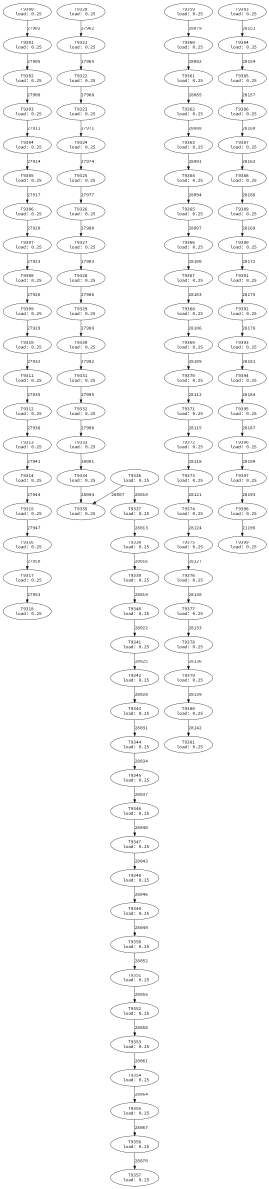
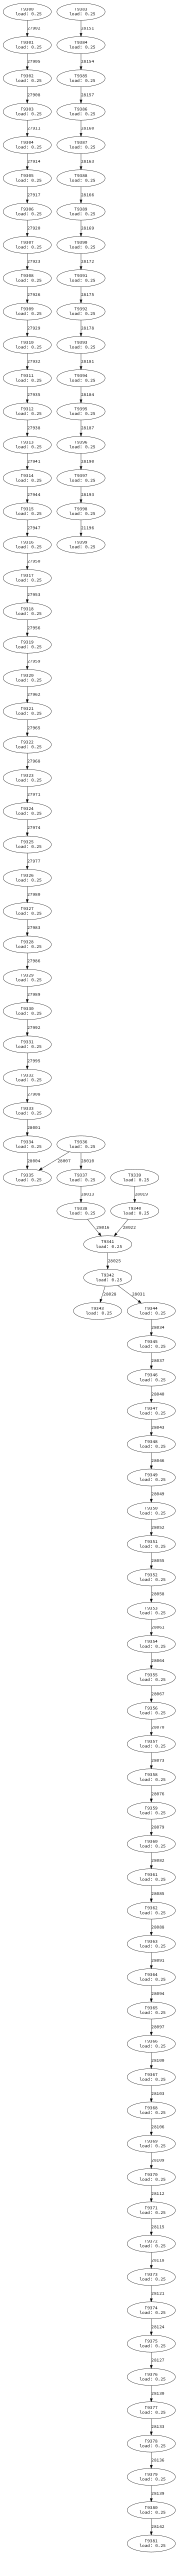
edge "T9338 load: 0.25" -> "T9339 load: 0.25": now "T9338 load: 0.25" -> "T9341 load: 0.25"
node "T9319 load: 0.25": added
edge "T9343 load: 0.25" -> "T9344 load: 0.25": now "T9342 load: 0.25" -> "T9344 load: 0.25"
node "T9358 load: 0.25": added
